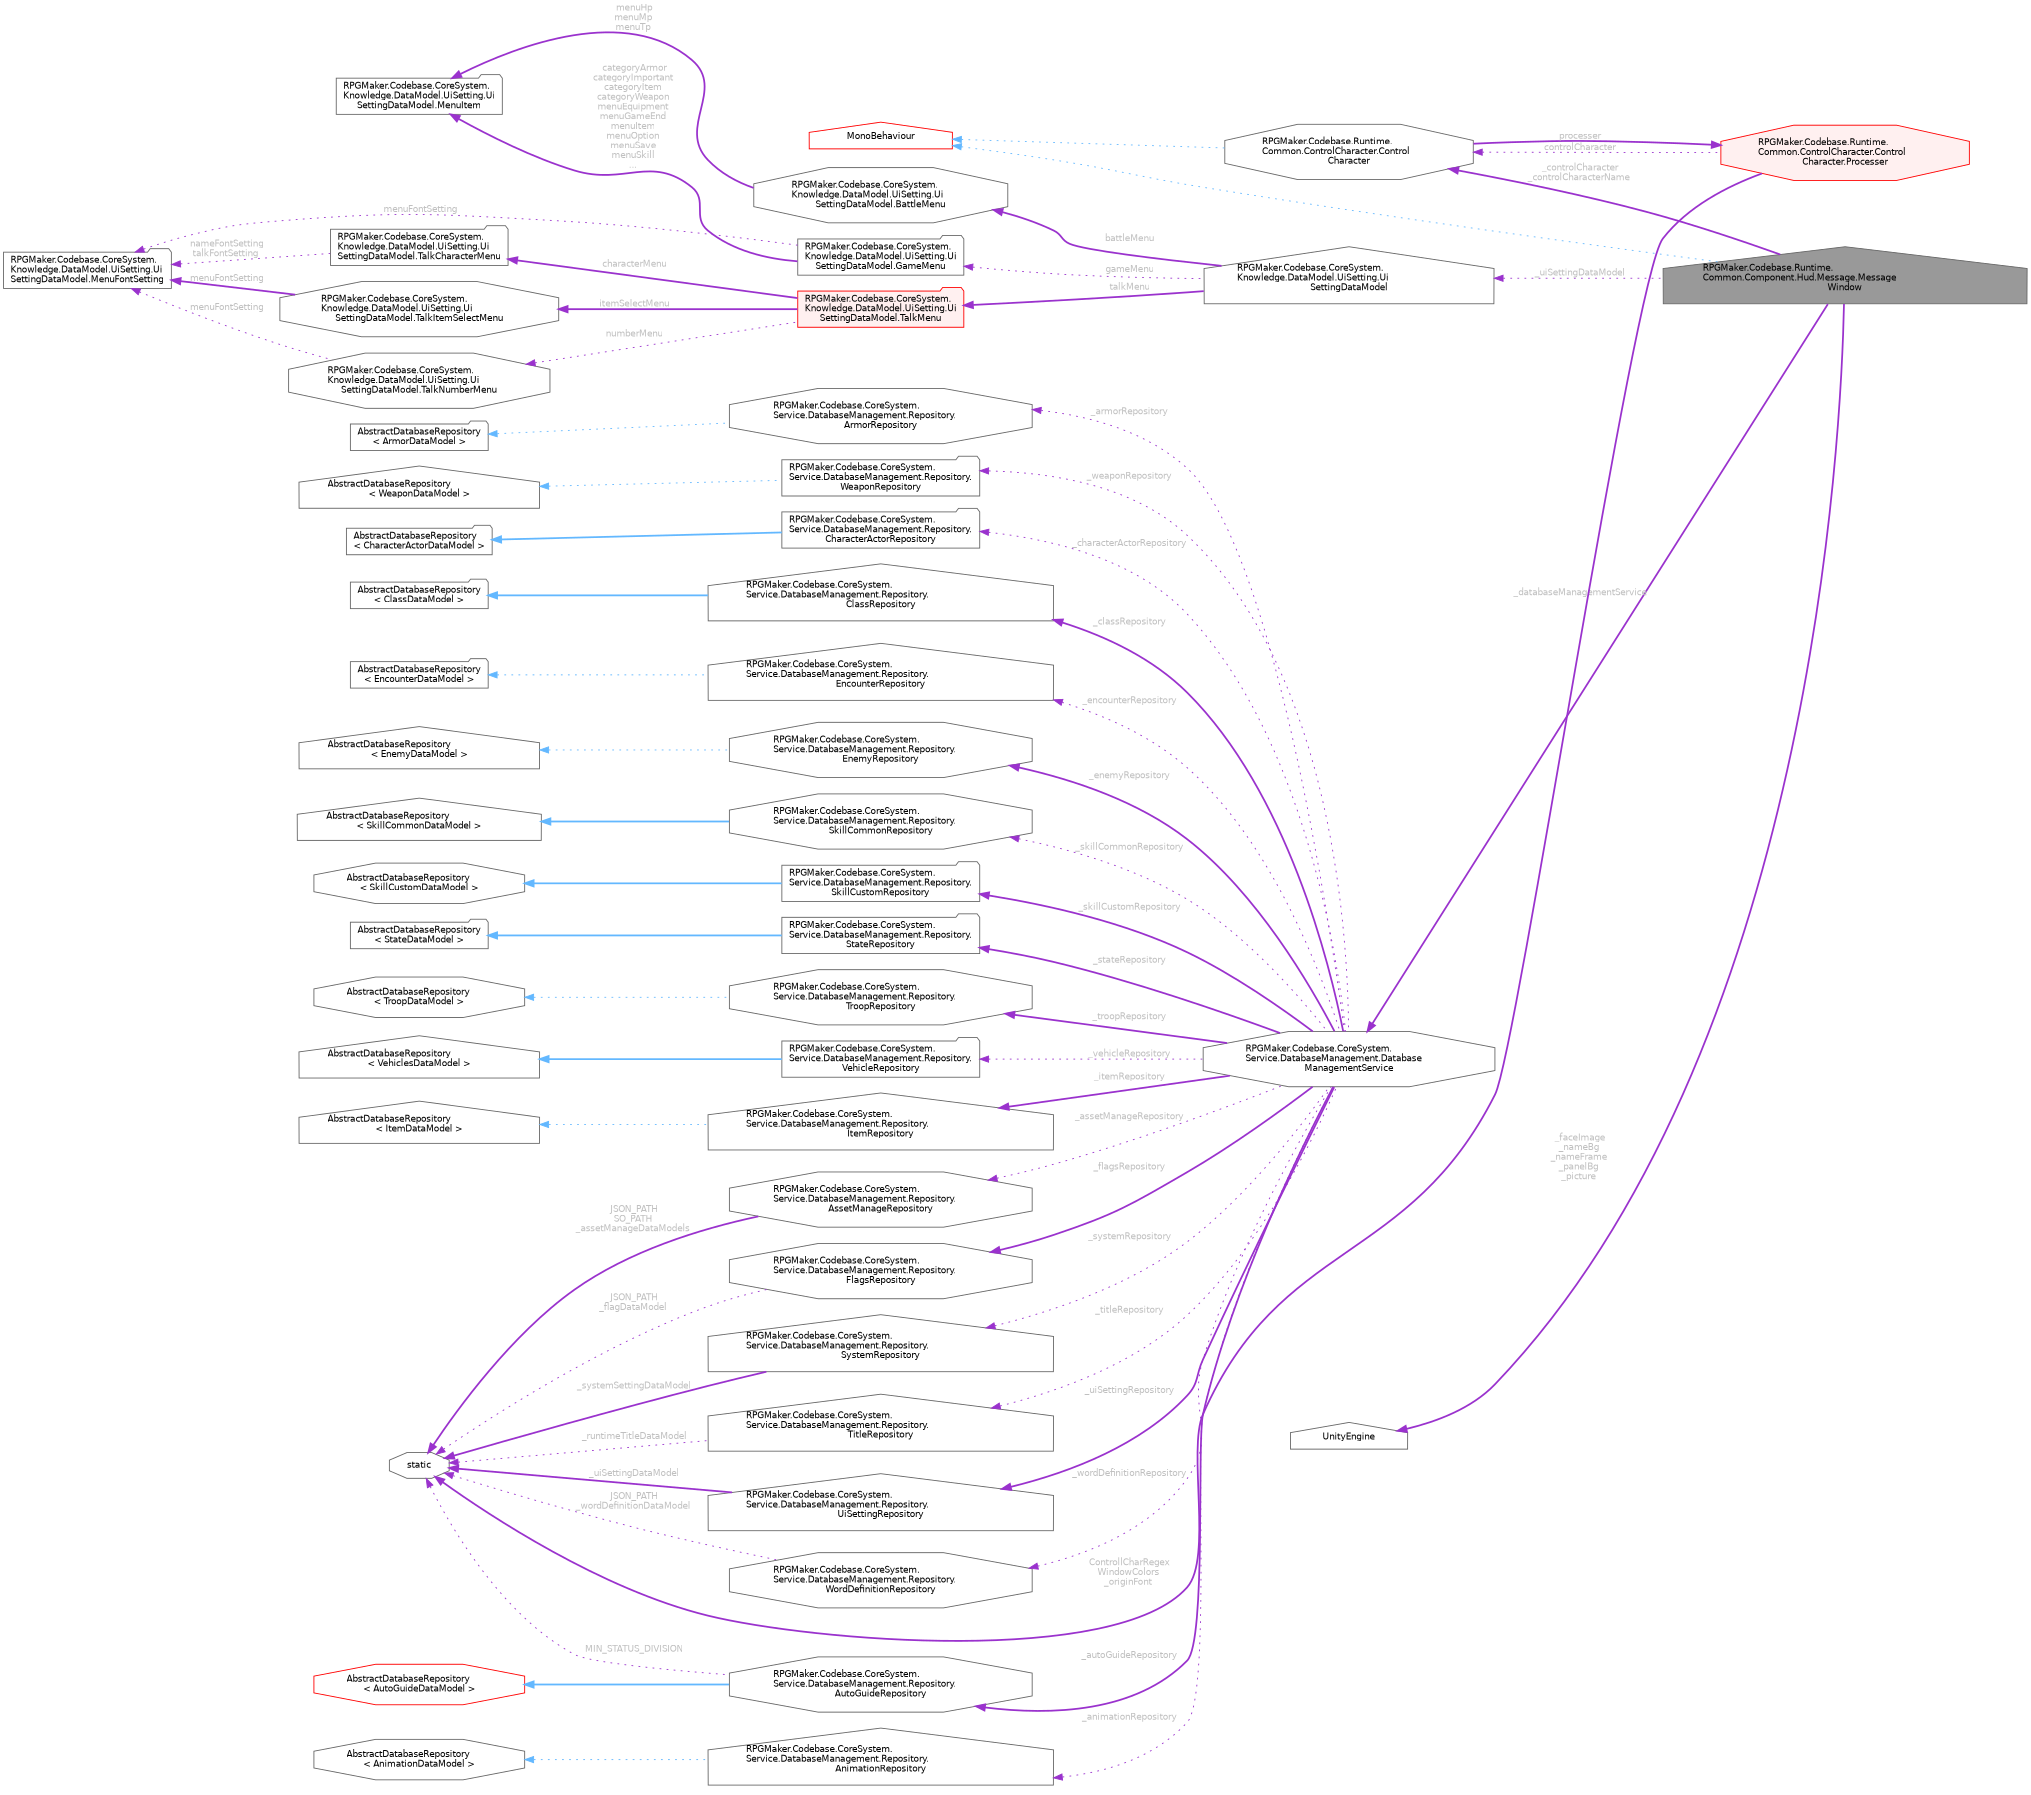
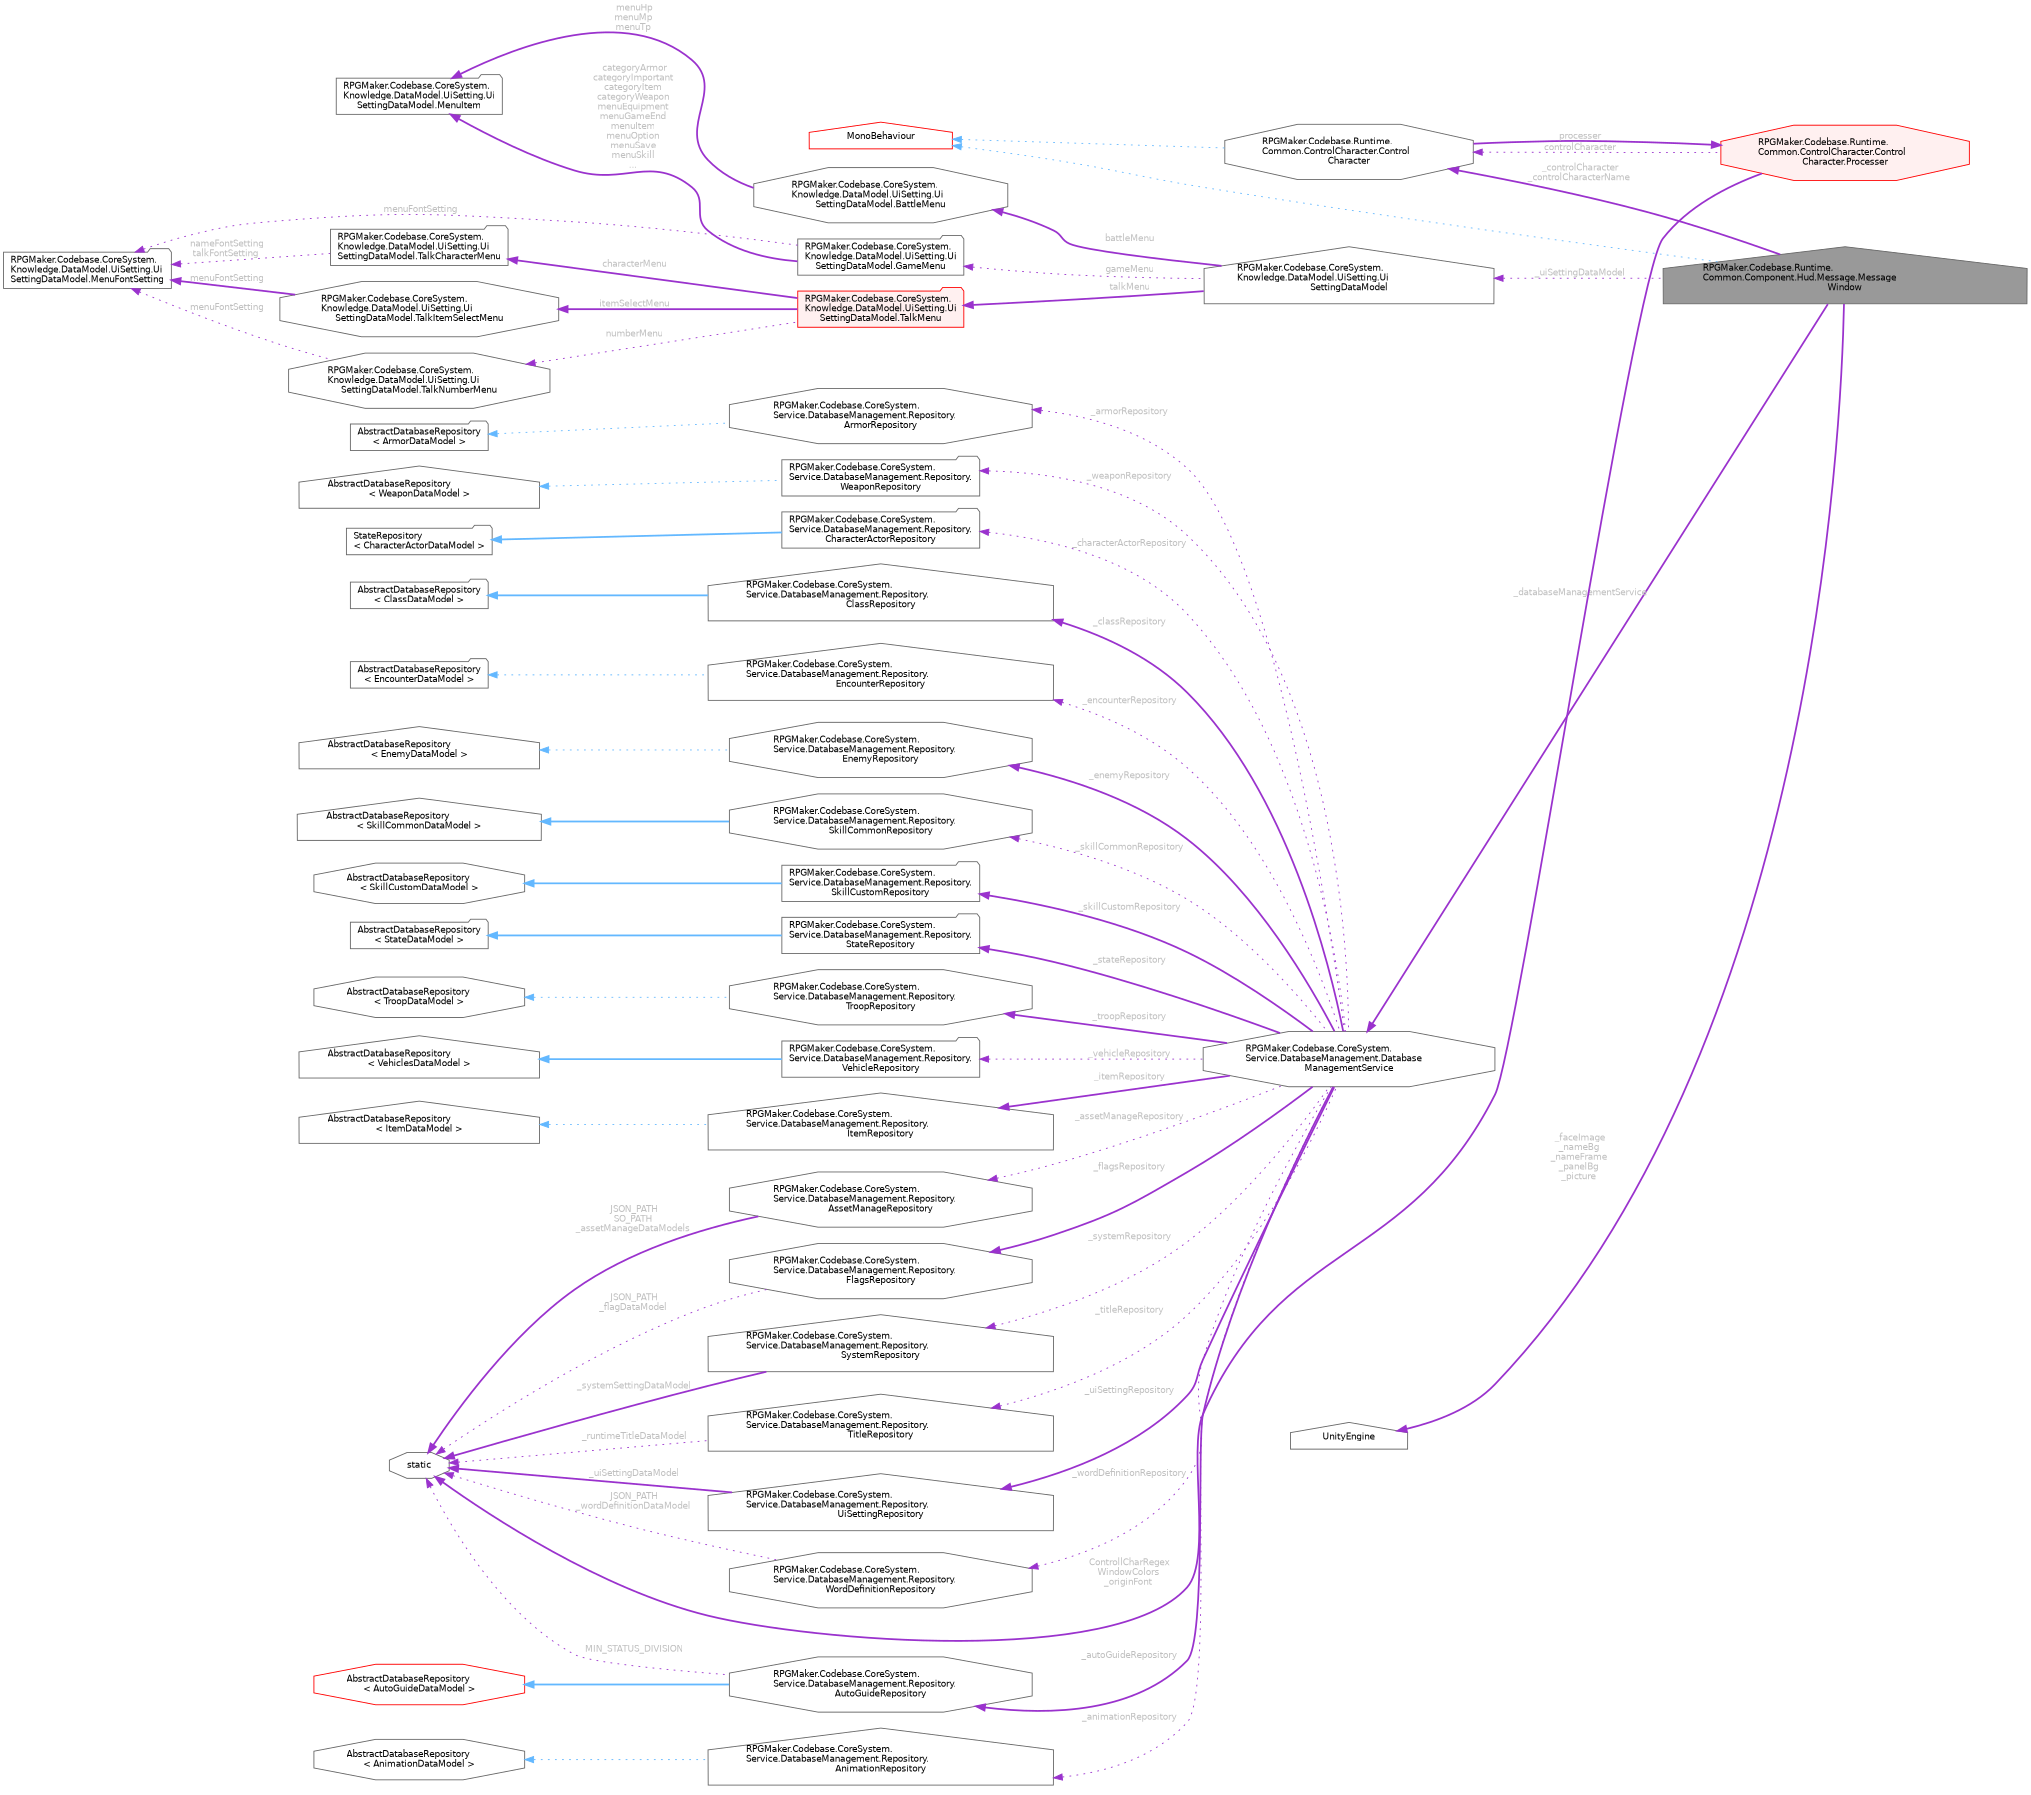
node "AbstractDatabaseRepository < CharacterActorDataModel >": label "AbstractDatabaseRepository < CharacterActorDataModel >" -> "StateRepository < CharacterActorDataModel >"
